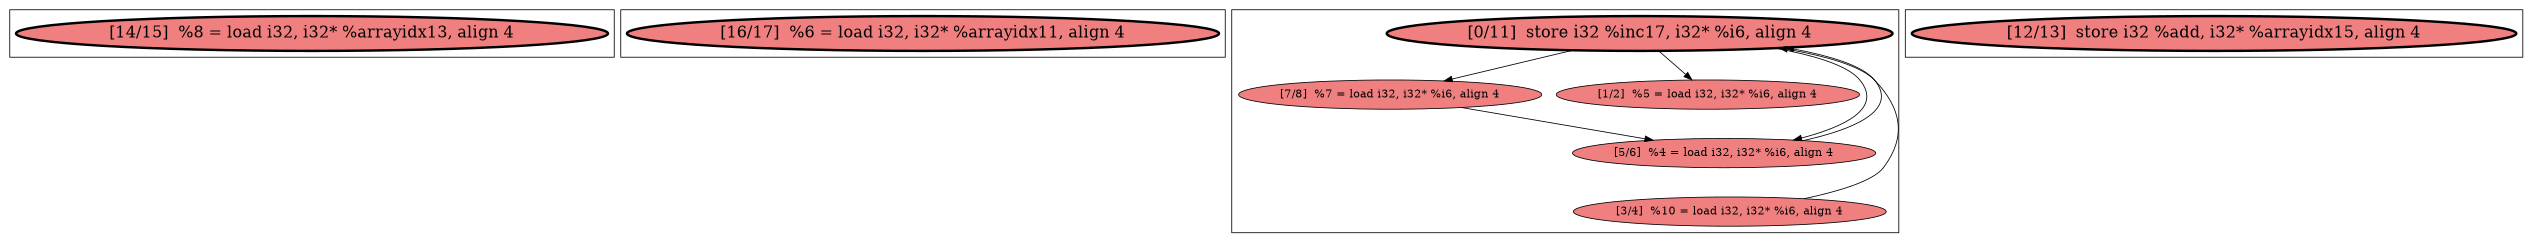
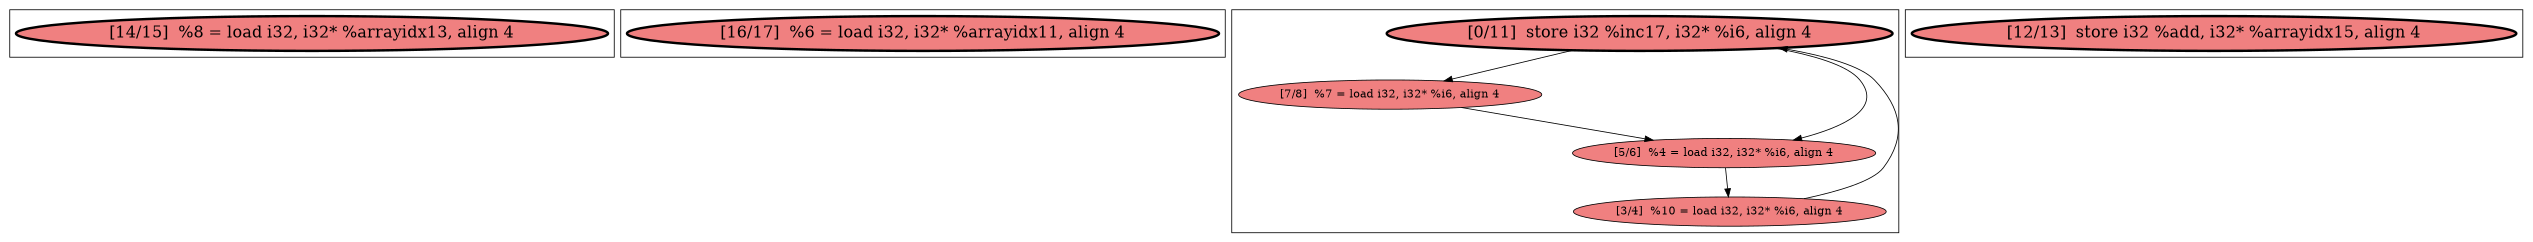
node "[1/2]  %5 = load i32, i32* %i6, align 4": removed
edge "[5/6]  %4 = load i32, i32* %i6, align 4" -> "[0/11]  store i32 %inc17, i32* %i6, align 4": now "[5/6]  %4 = load i32, i32* %i6, align 4" -> "[3/4]  %10 = load i32, i32* %i6, align 4"
